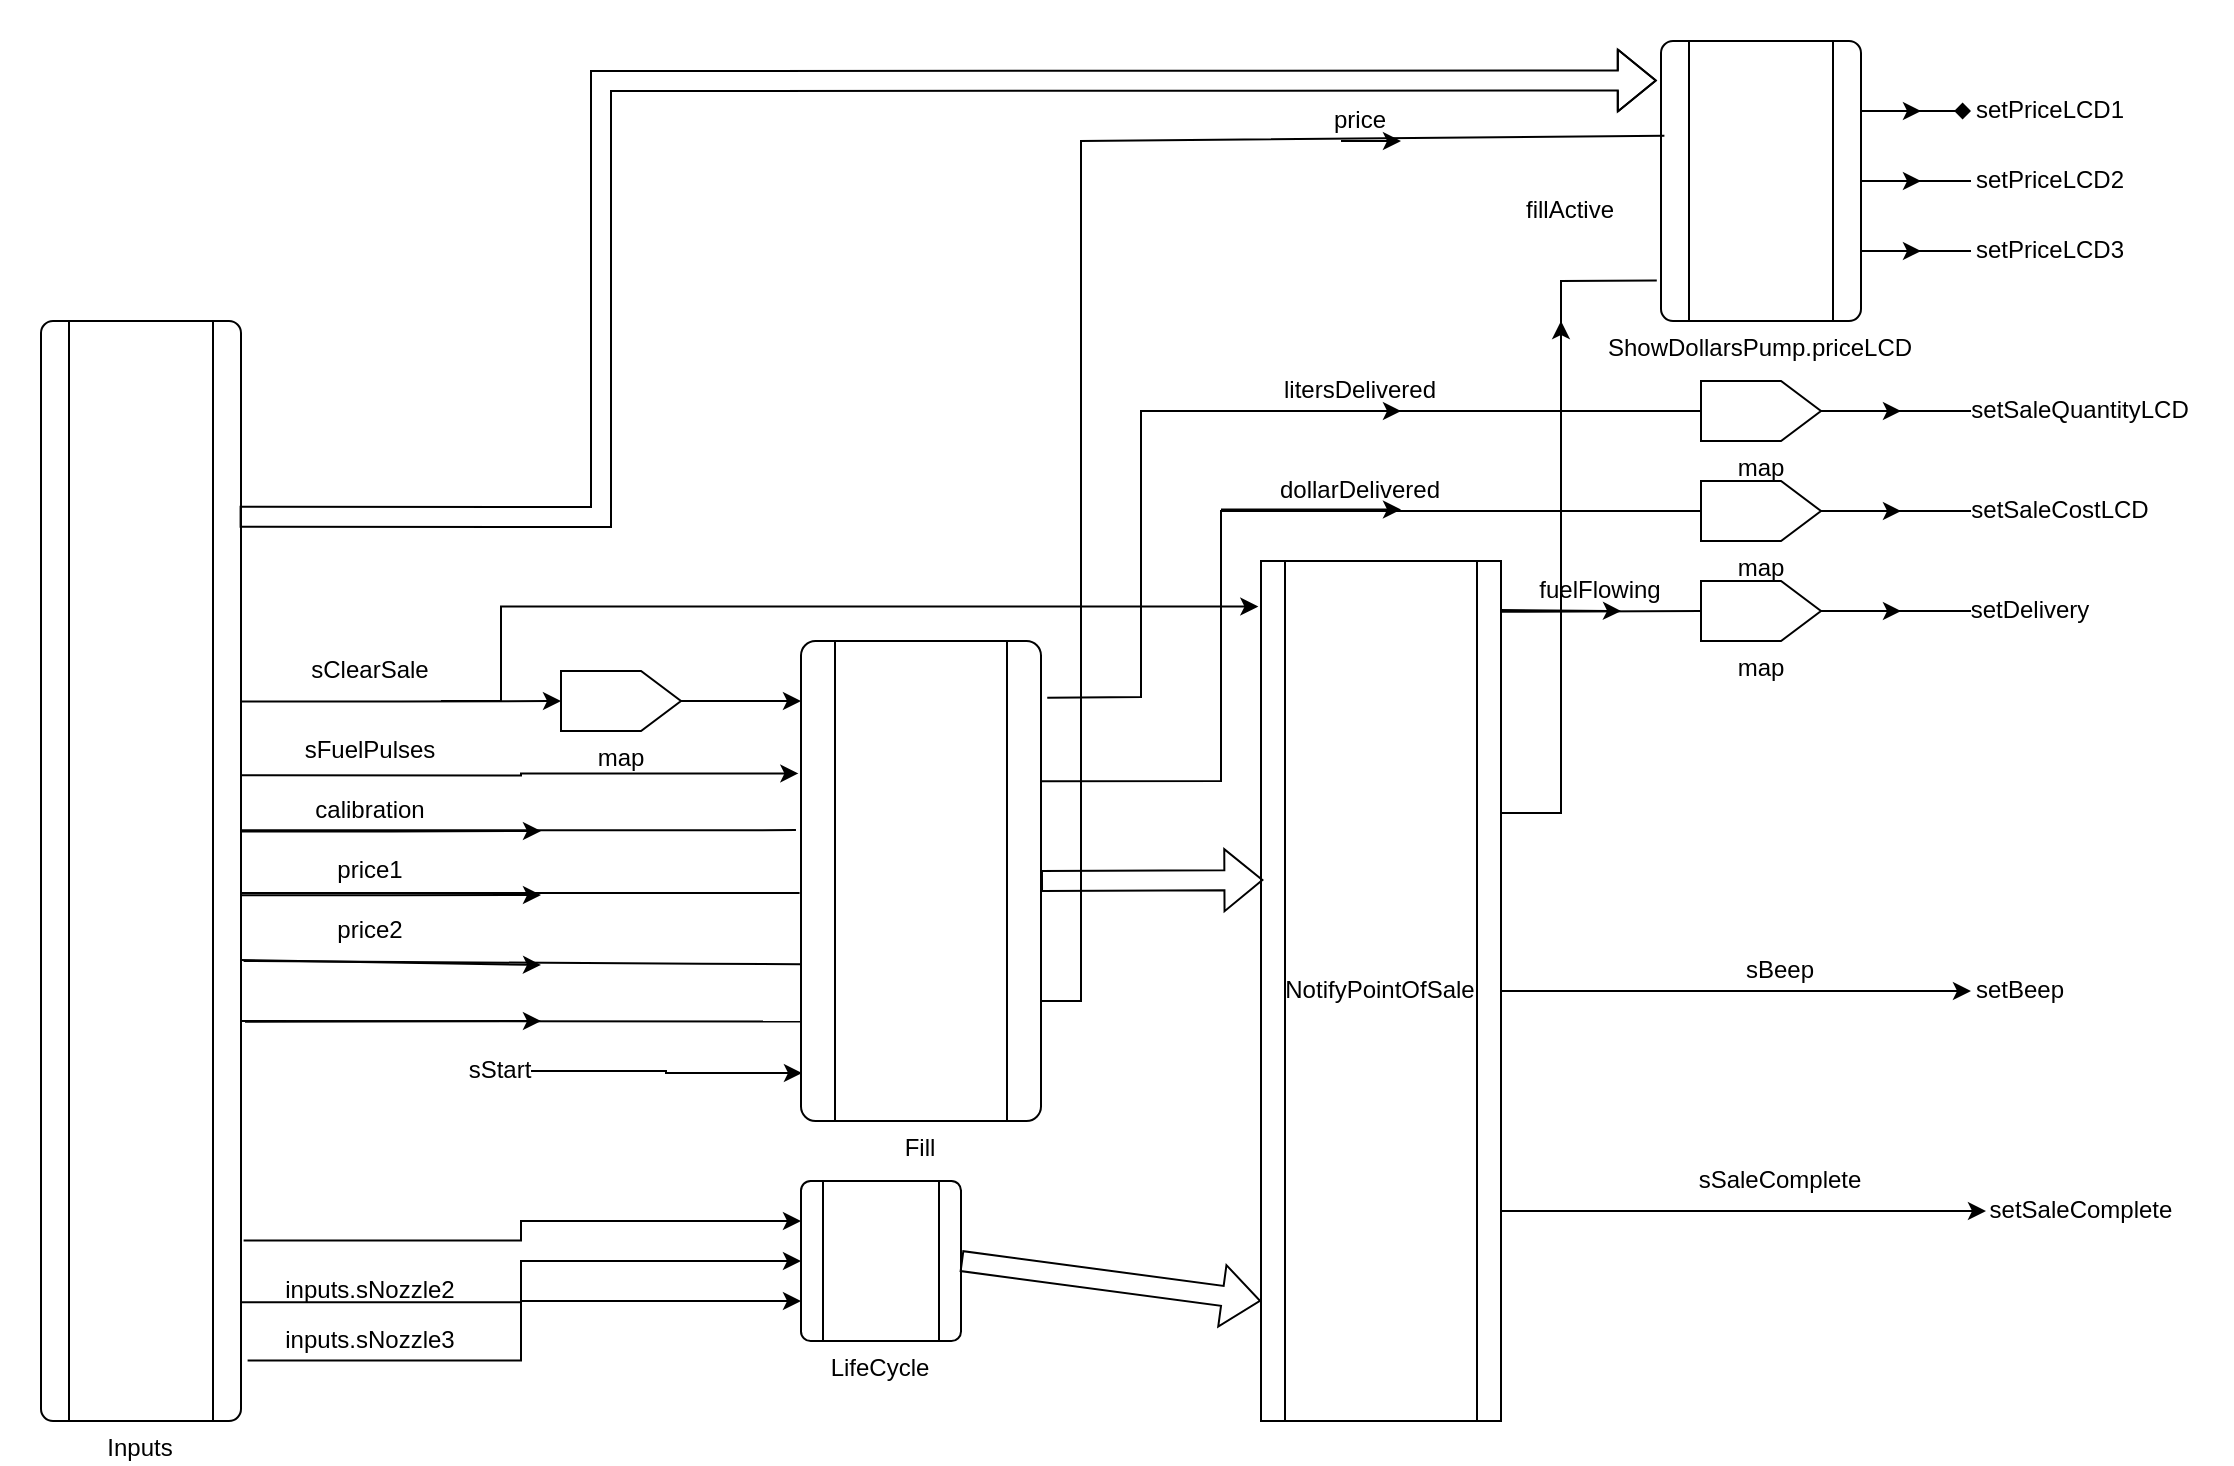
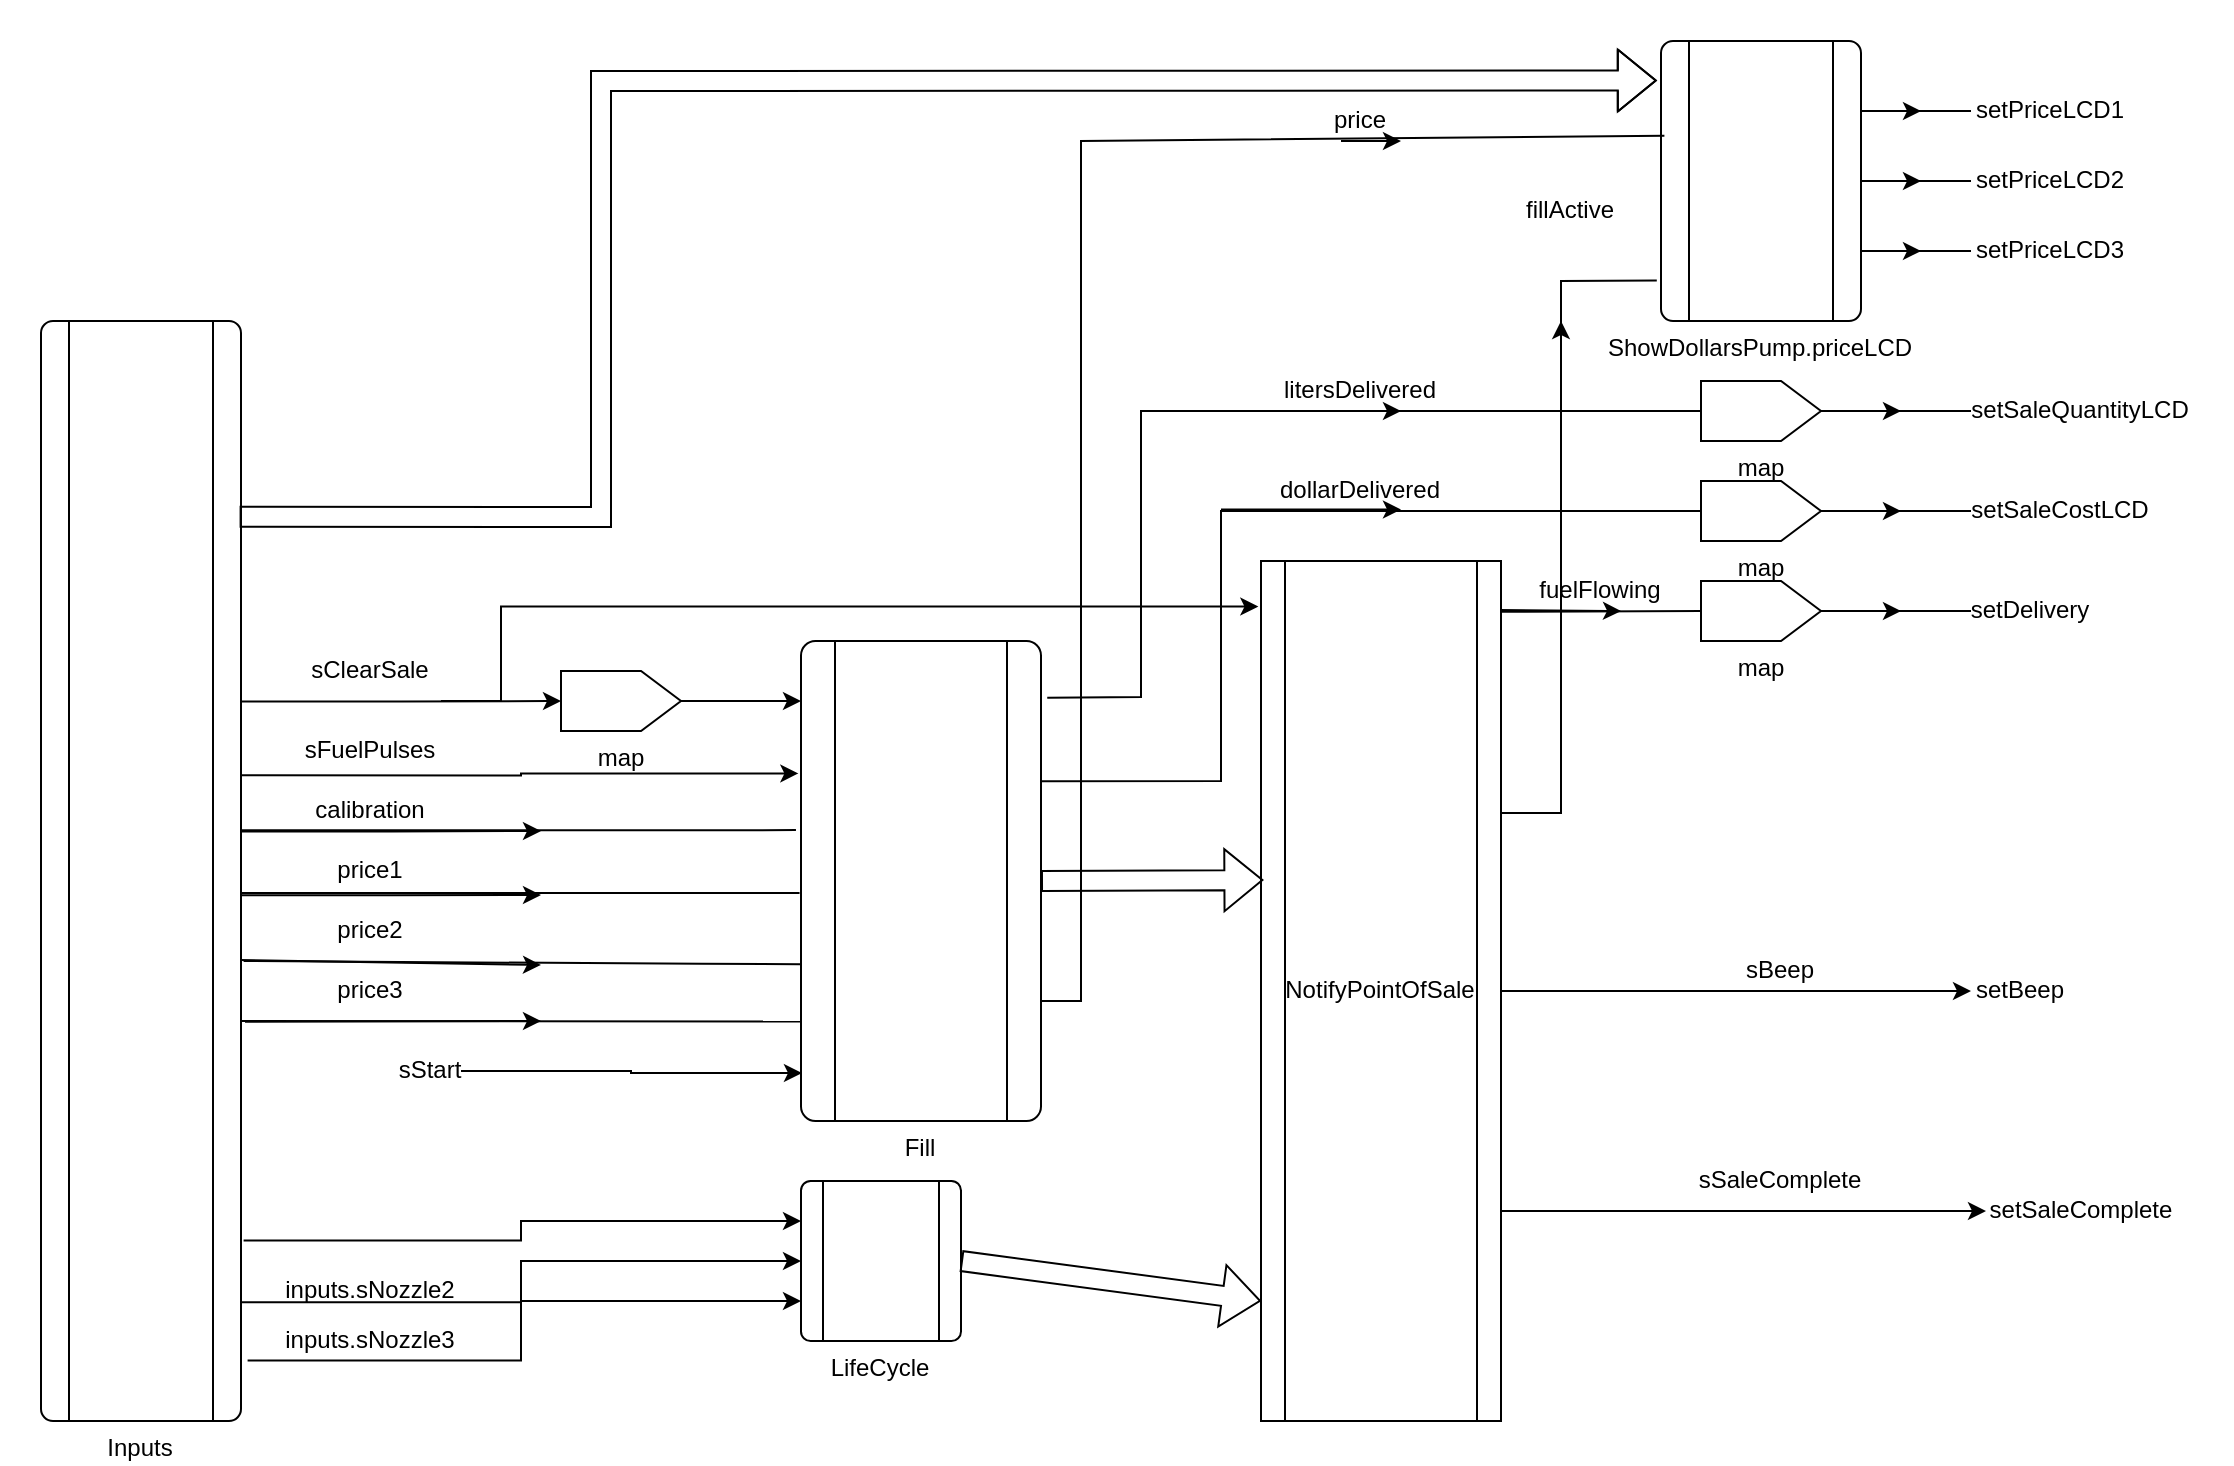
edge "ShowDollarsPump.priceLCD" -> "setPriceLCD1": arrowhead diamond -> none
node "price3": added
node "sStart": moved (501, 1071) -> (431, 1071)
